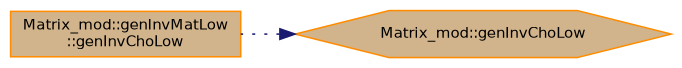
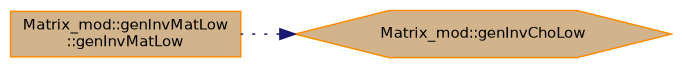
node "Matrix_mod::genInvMatLow ::genInvChoLow": label "Matrix_mod::genInvMatLow ::genInvChoLow" -> "Matrix_mod::genInvMatLow ::genInvMatLow"
